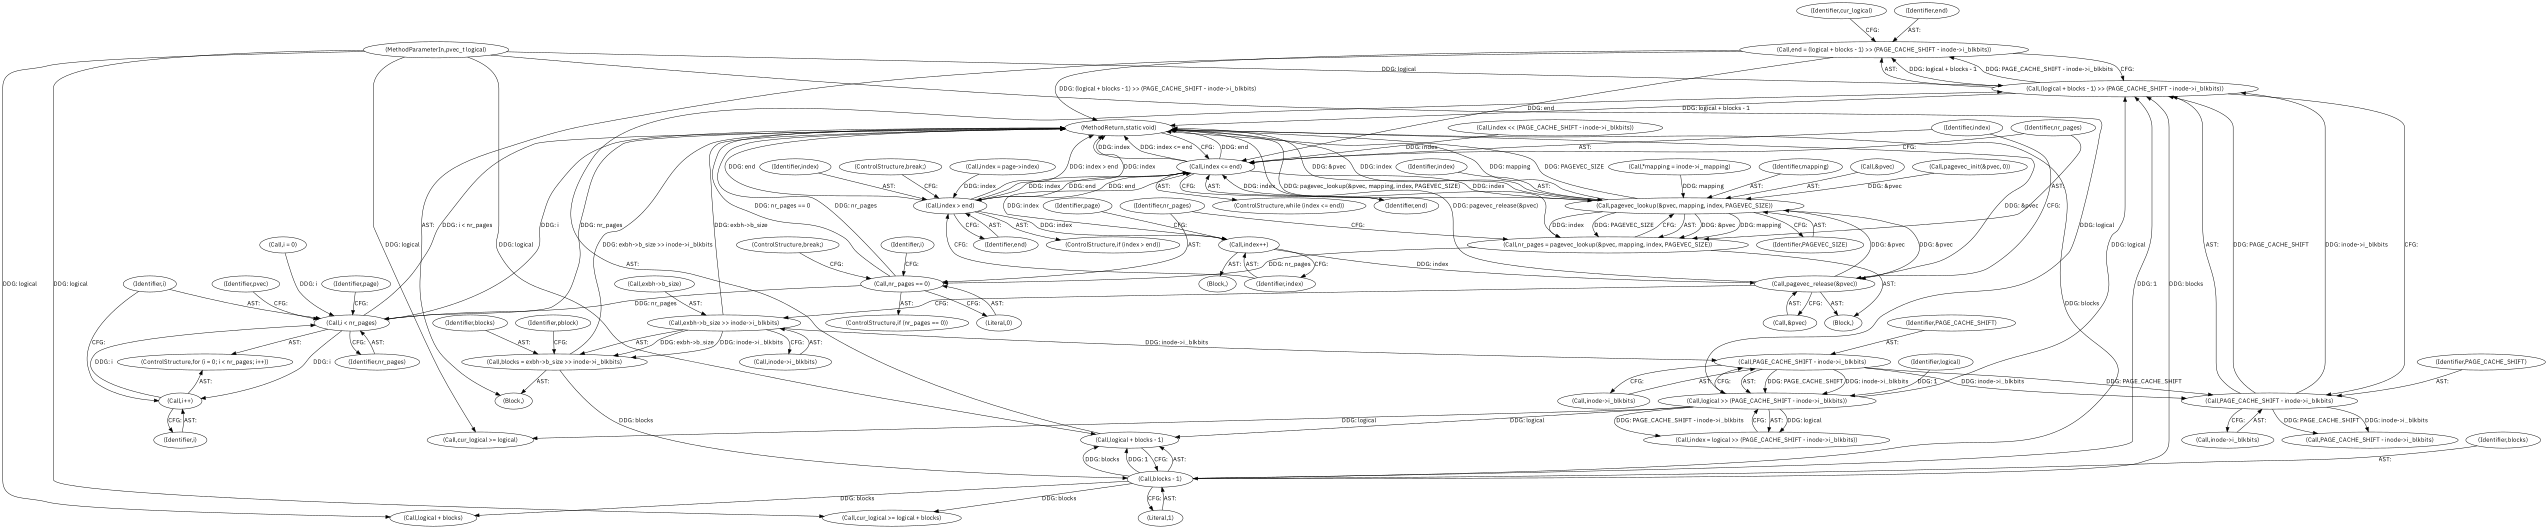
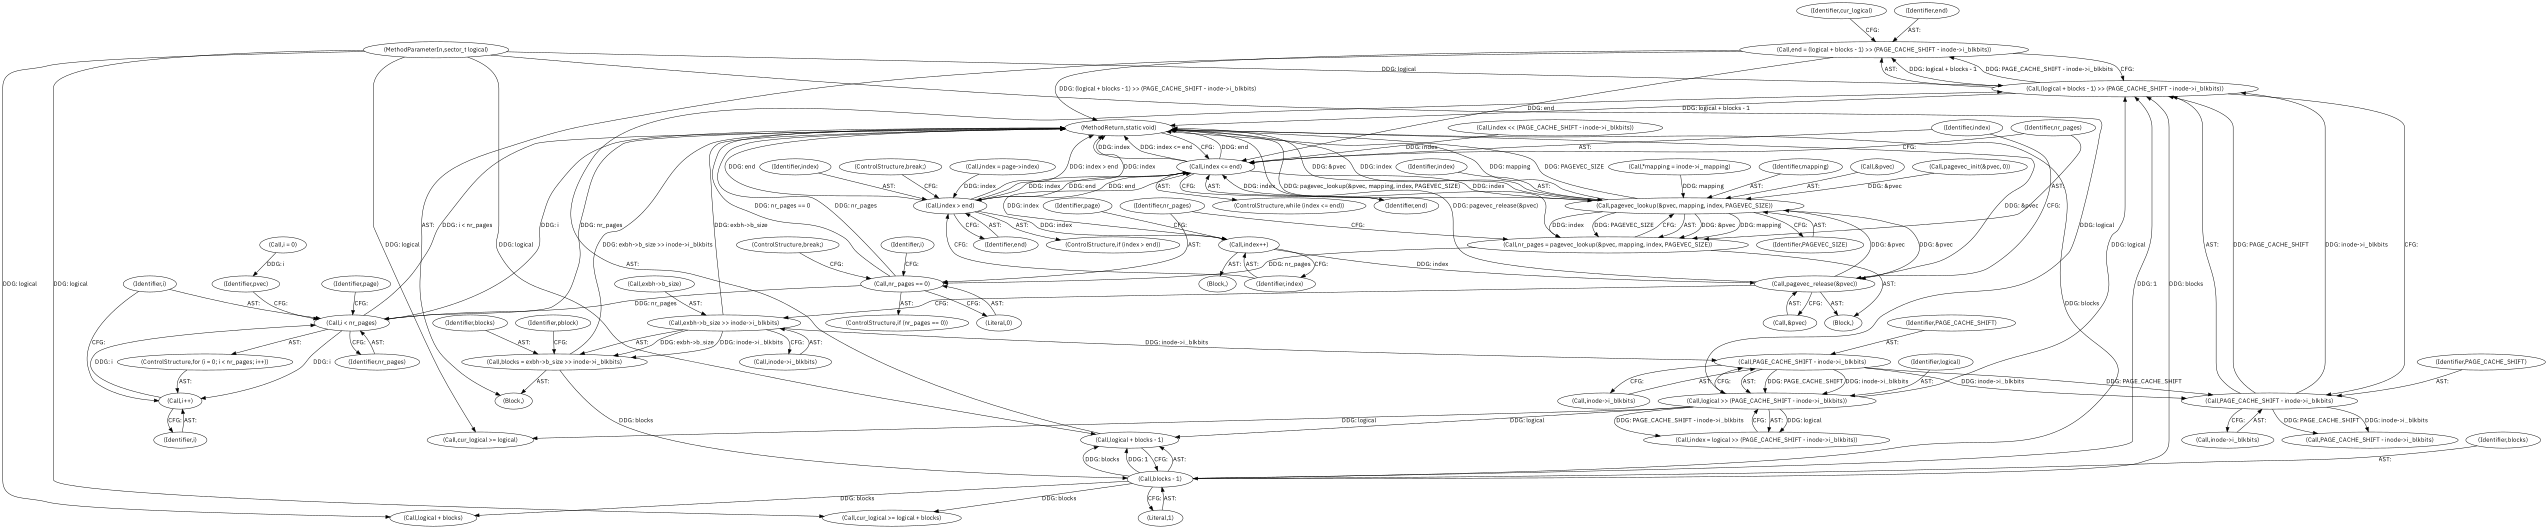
node "(MethodParameterIn,pvec_t logical)": label "(MethodParameterIn,pvec_t logical)" -> "(MethodParameterIn,sector_t logical)"
edge "(Call,i = 0)" -> "(Call,i < nr_pages)": now "(Call,i = 0)" -> "(Identifier,pvec)"
edge "(Identifier,logical)" -> "(Call,logical >> (PAGE_CACHE_SHIFT - inode->i_blkbits))": label "DDG: 1" -> "AST: "
edge "(Call,i++)" -> "(ControlStructure,for (i = 0; i < nr_pages; i++))": reversed
